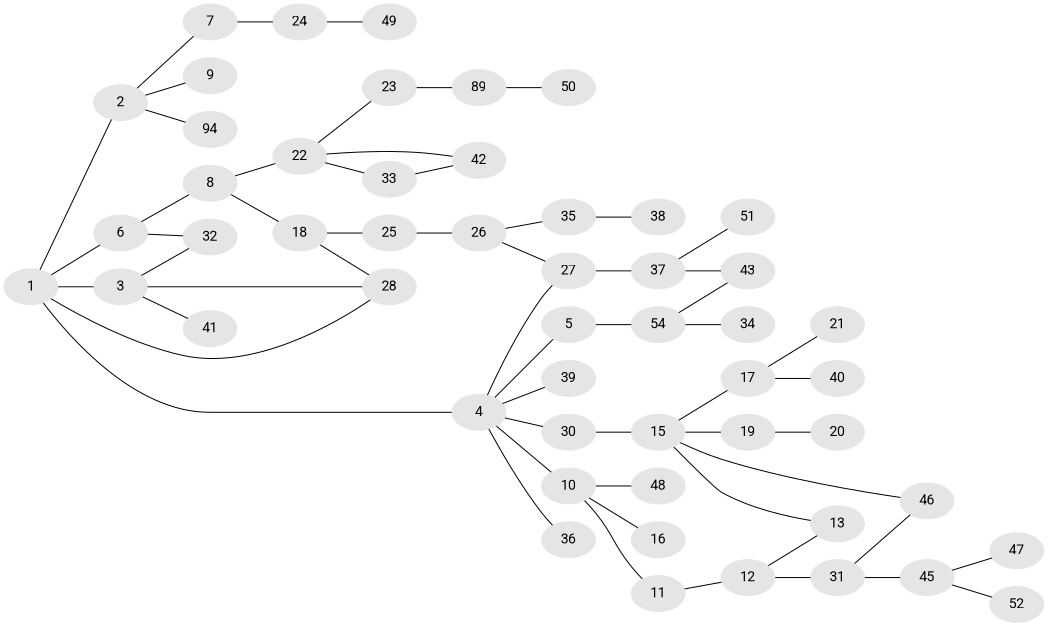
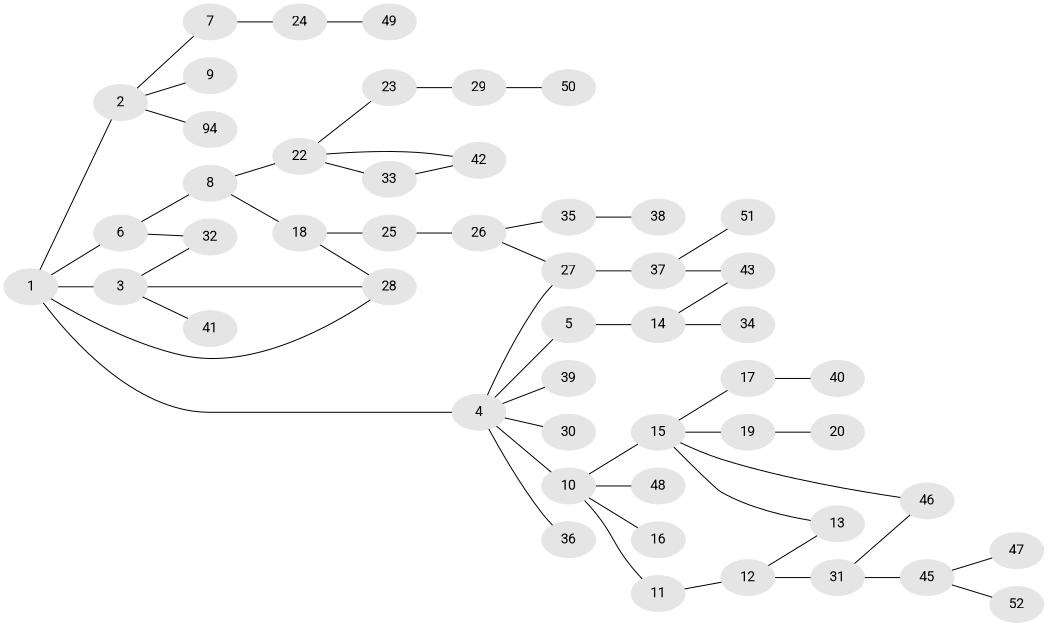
node "89": label "89" -> "29"
node "54": label "54" -> "14"
node "21": removed
edge "30" -- "15": now "10" -- "15"
